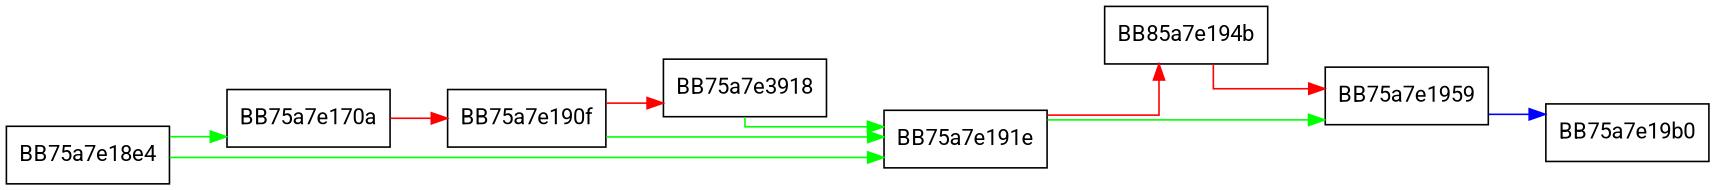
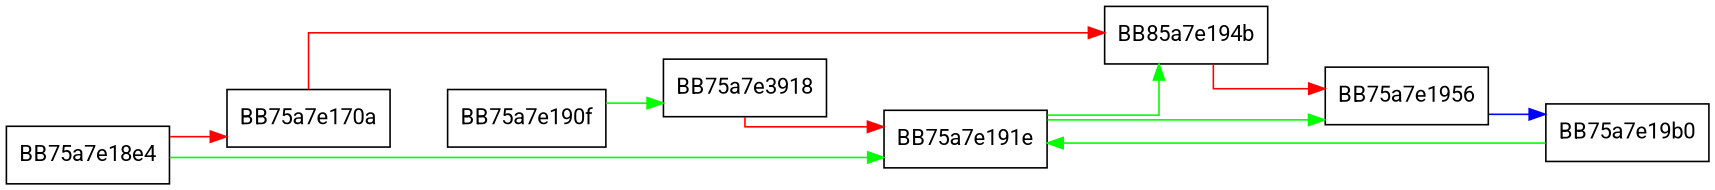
node "BB75a7e1959": label "BB75a7e1959" -> "BB75a7e1956"
edge "BB75a7e190f" -> "BB75a7e3918": color red -> green
edge "BB75a7e191e" -> "BB85a7e194b": color red -> green
edge "BB75a7e170a" -> "BB75a7e190f": now "BB75a7e170a" -> "BB85a7e194b"
edge "BB75a7e3918" -> "BB75a7e191e": color green -> red
edge "BB75a7e18e4" -> "BB75a7e170a": color green -> red
edge "BB75a7e190f" -> "BB75a7e191e": now "BB75a7e19b0" -> "BB75a7e191e"
